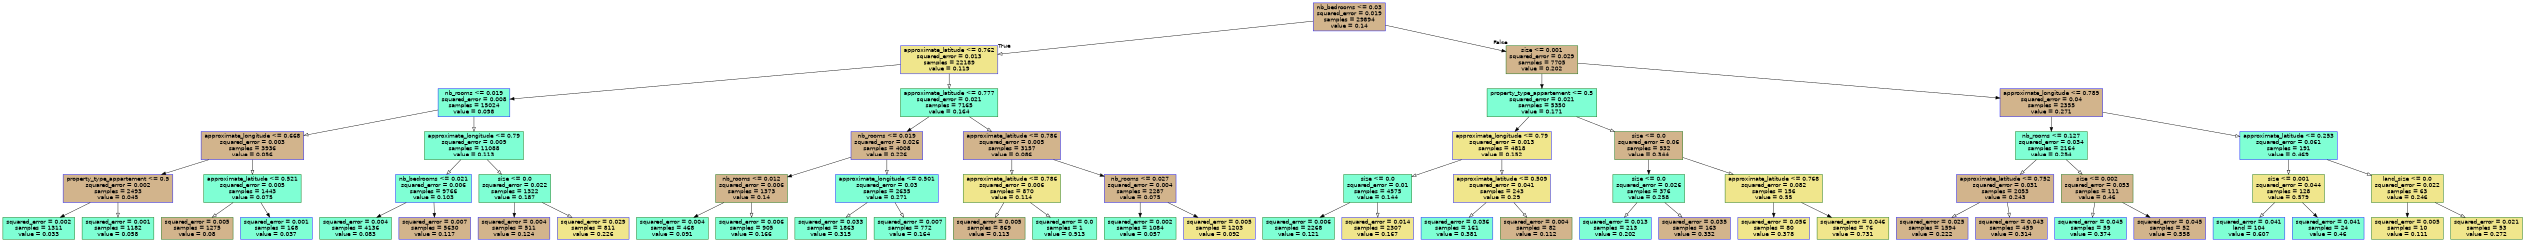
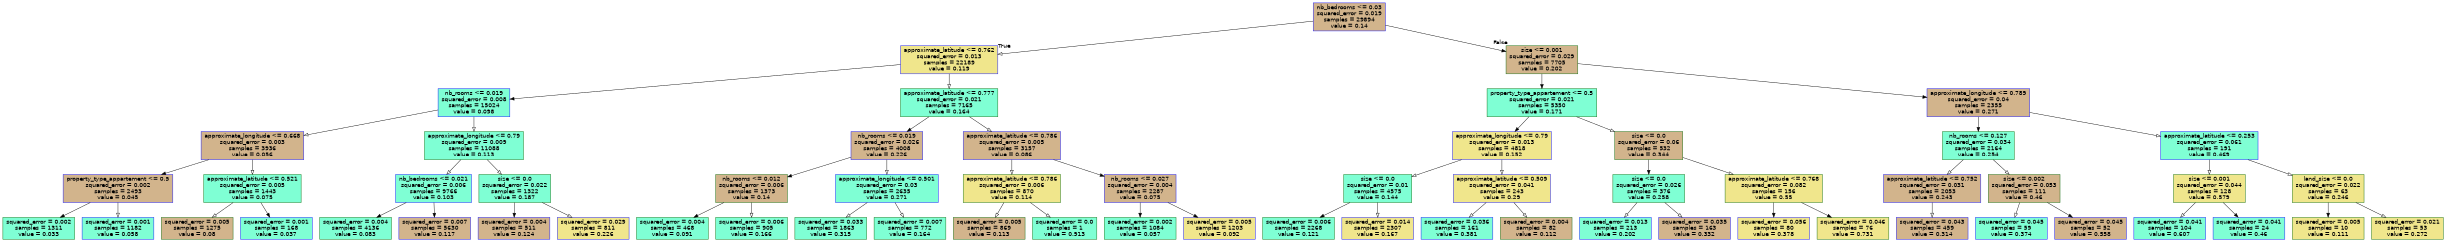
node "squared_error = 0.001 samples = 1182 value = 0.058": color darkgreen -> blue
node "squared_error = 0.025 samples = 1594 value = 0.222": removed
node "squared_error = 0.041 land = 104 value = 0.607": label "squared_error = 0.041 land = 104 value = 0.607" -> "squared_error = 0.041 samples = 104 value = 0.607"
